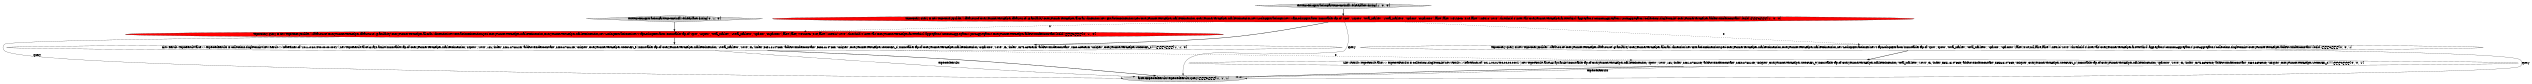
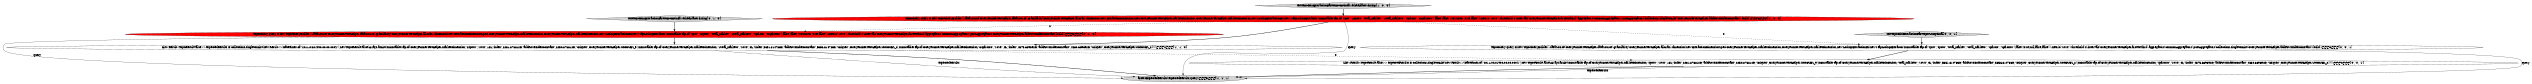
node "testTopNDimExtractionFastTopNUnOptimal['0', '0', '1']": added
